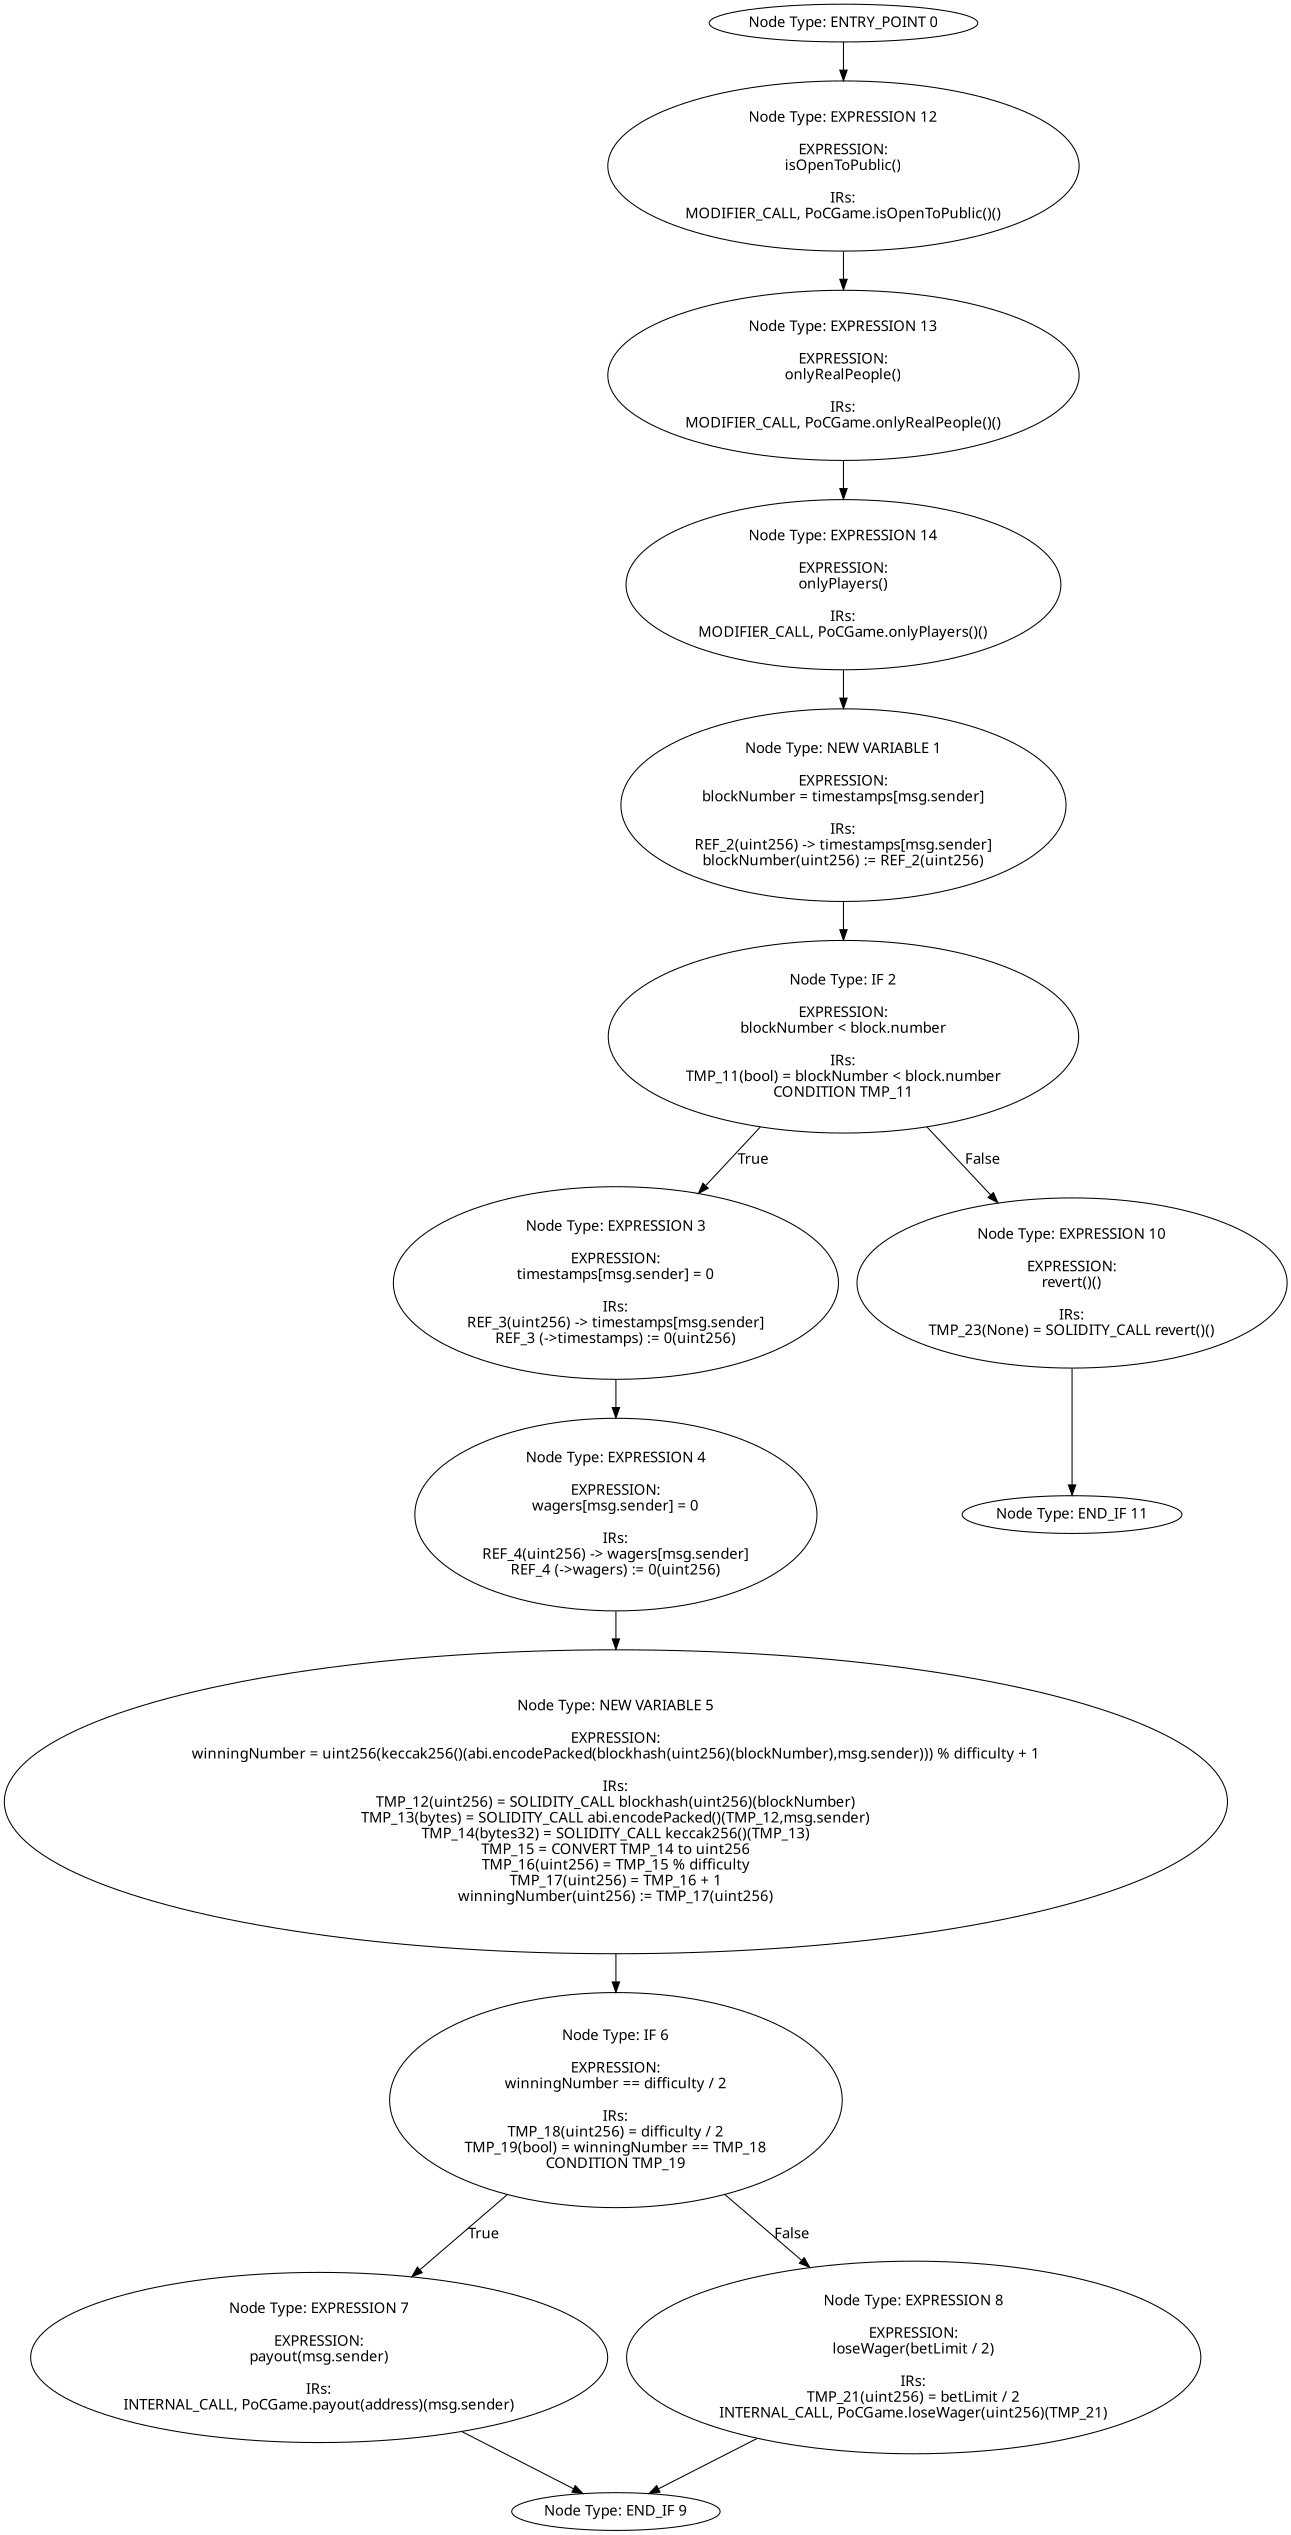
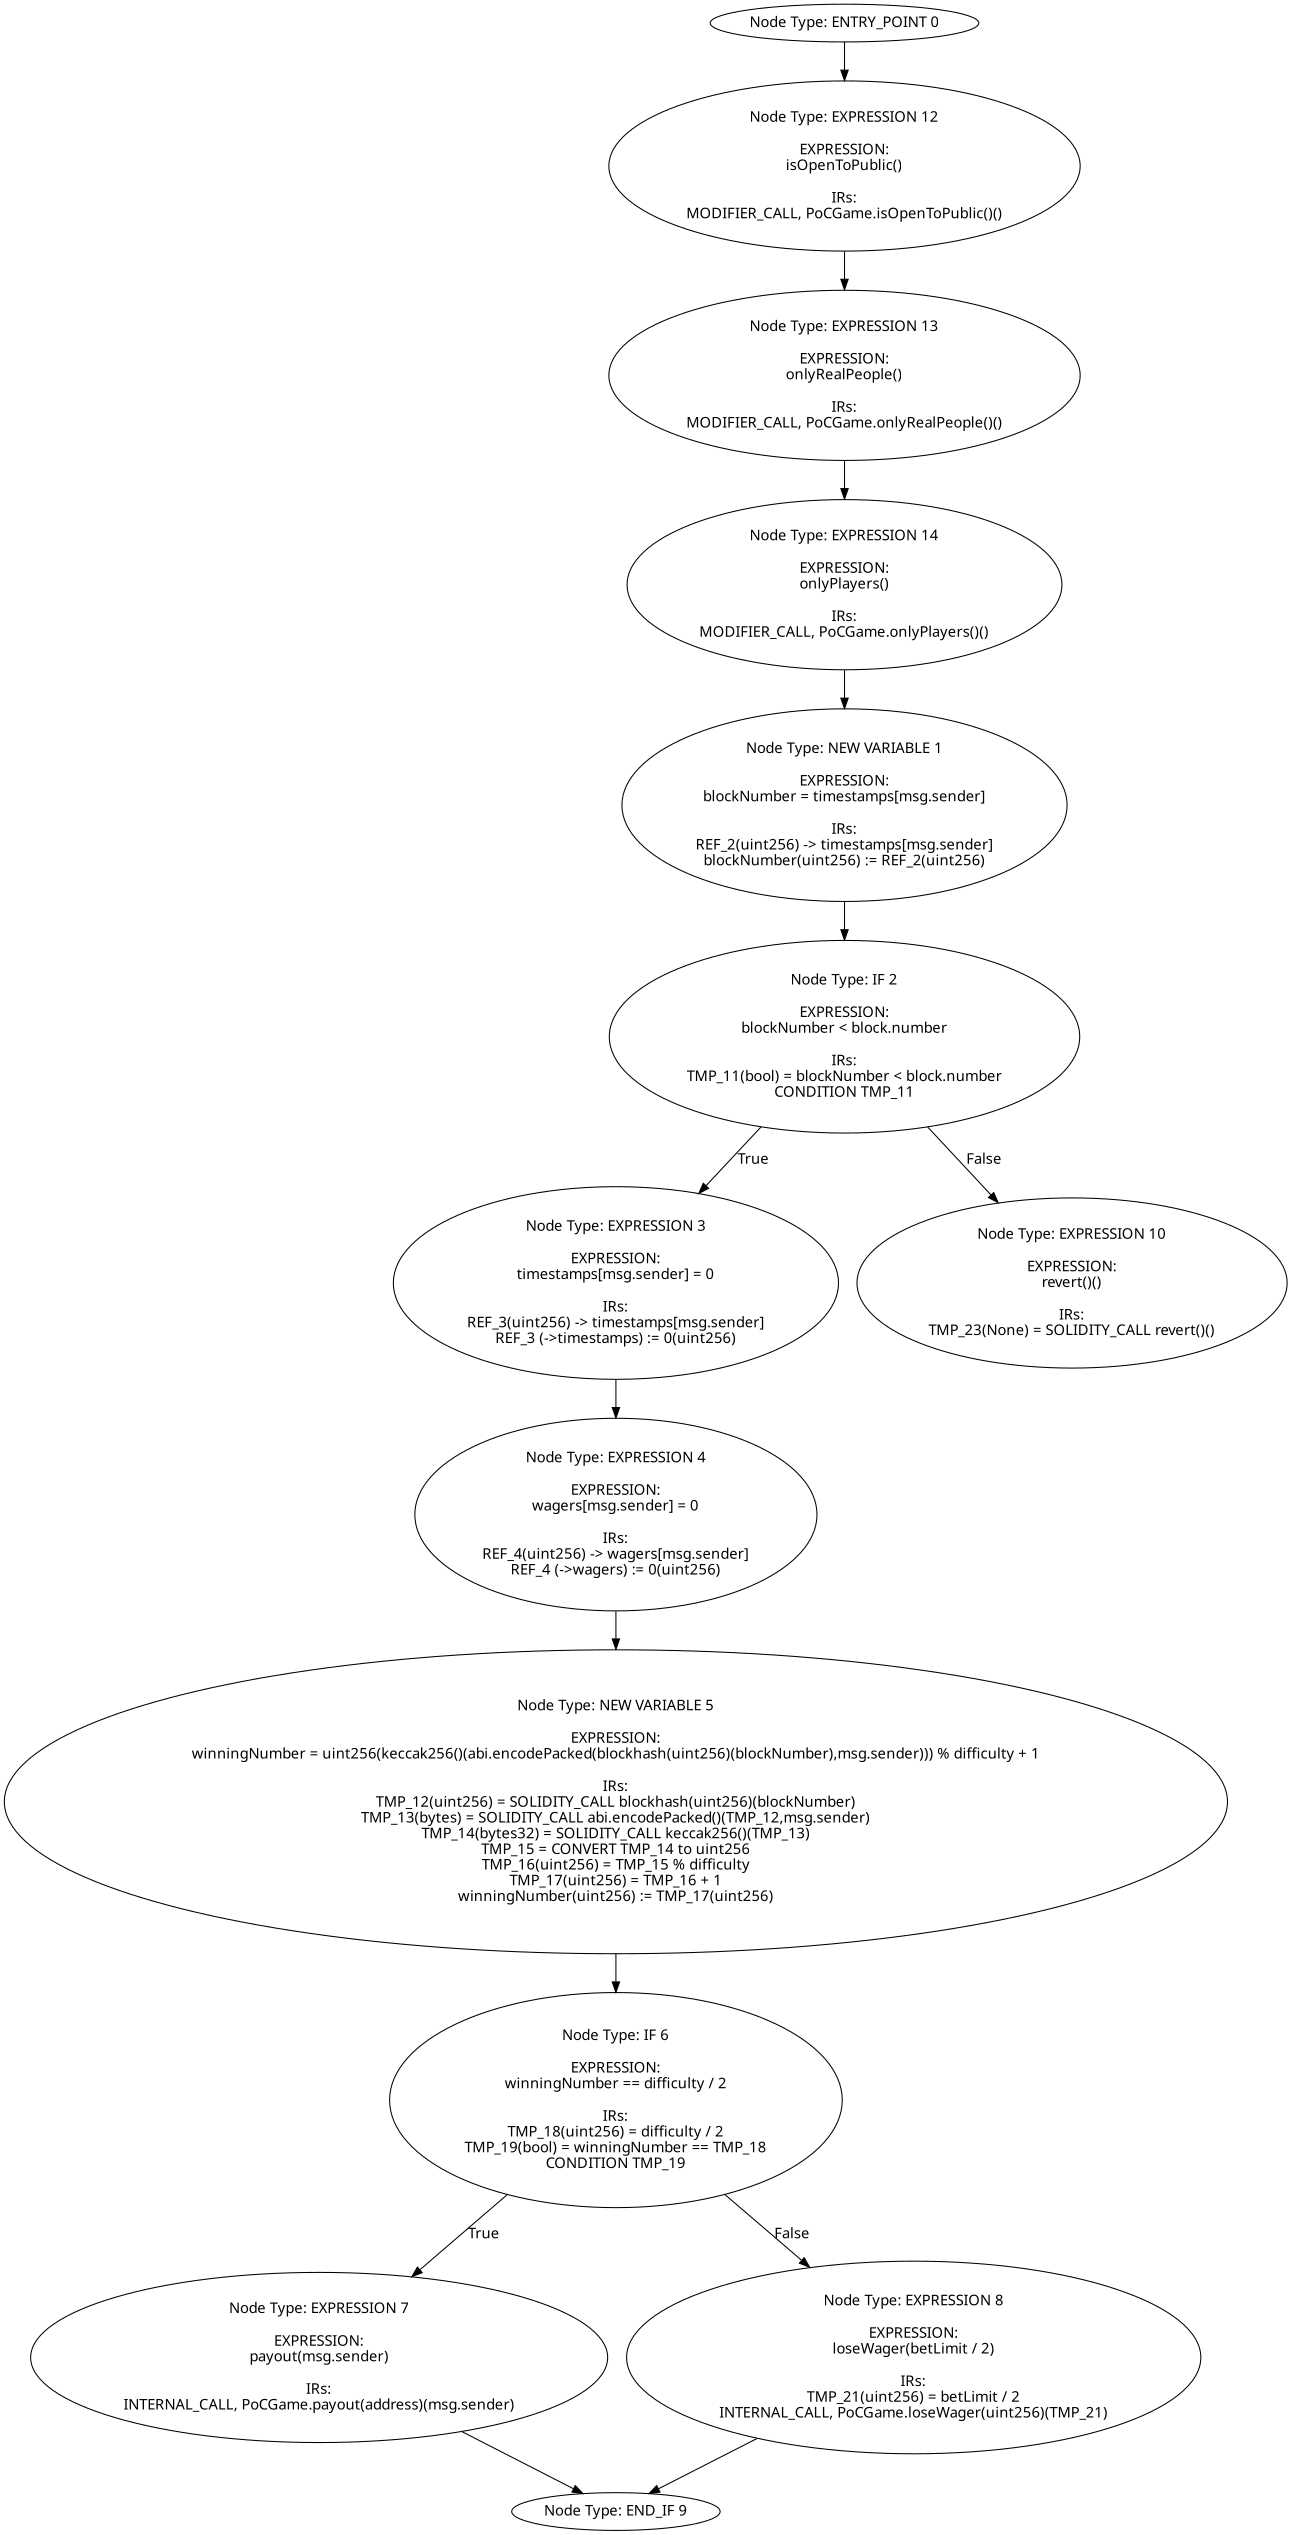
node "Node Type: END_IF 11": removed
